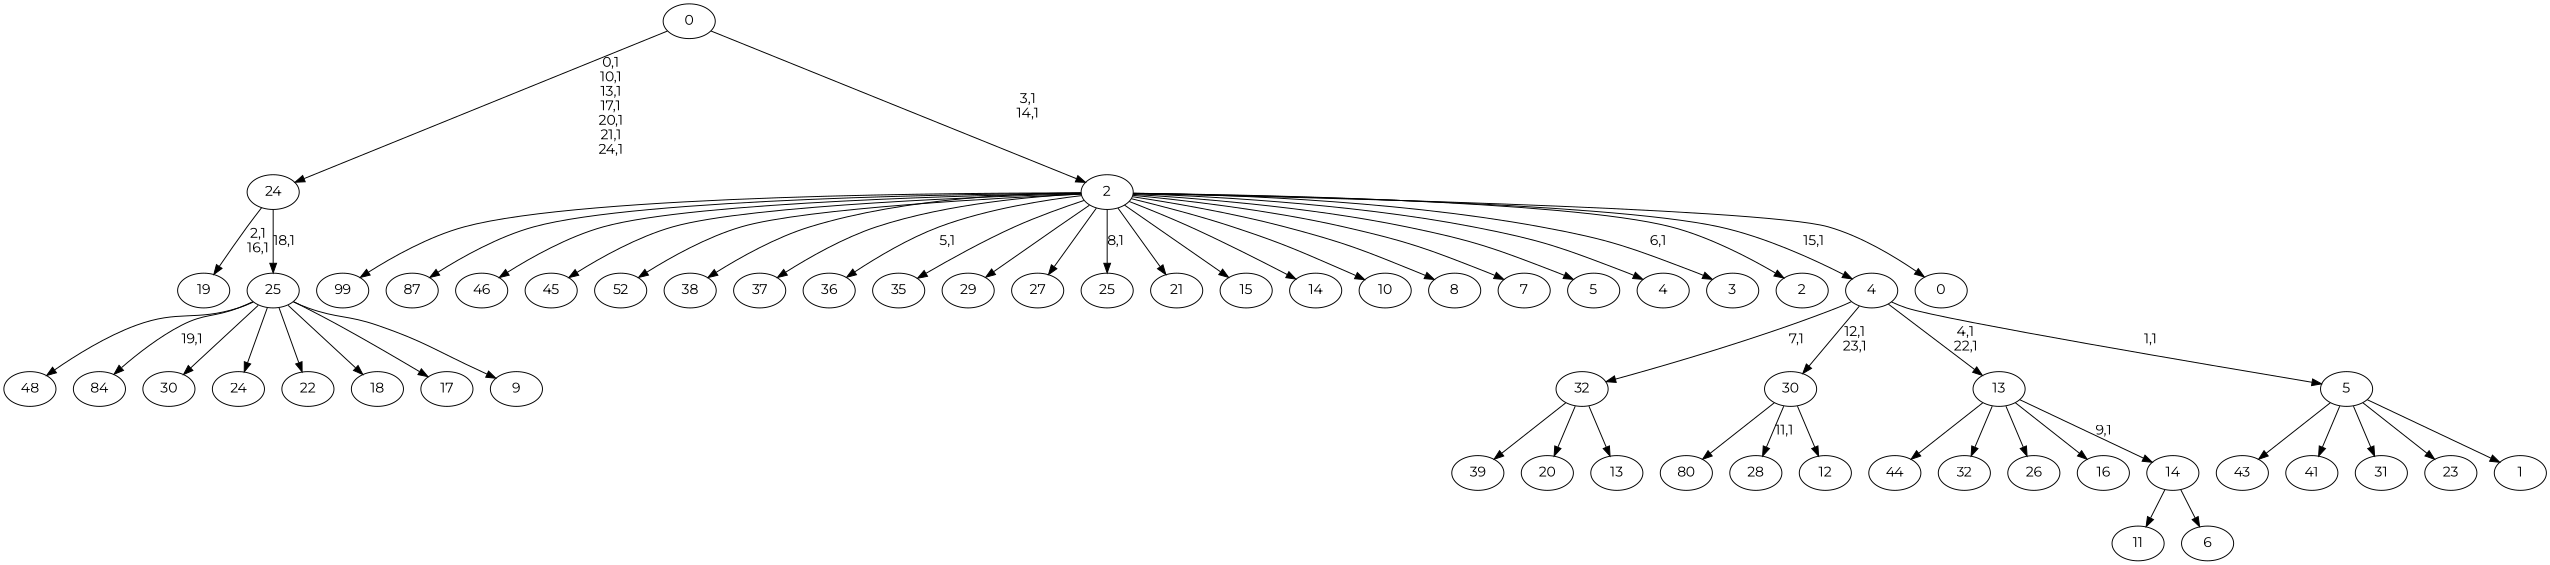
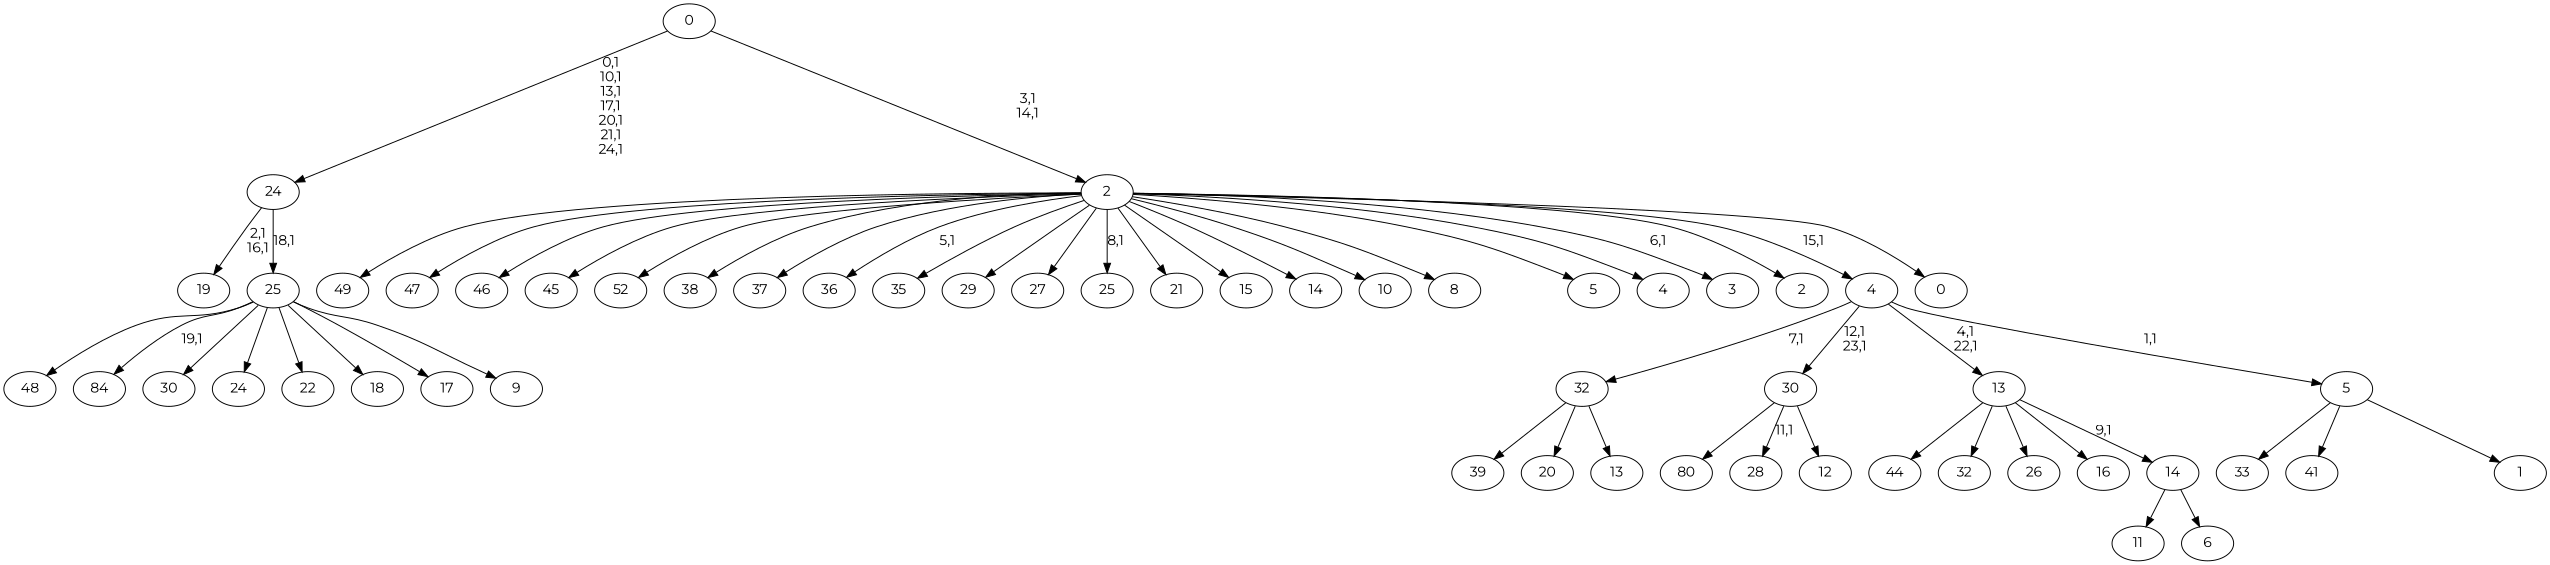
node "99": label "99" -> "49"
node "87": label "87" -> "47"
node "7": removed
node "43": label "43" -> "33"
node "31": removed
node "23": removed
